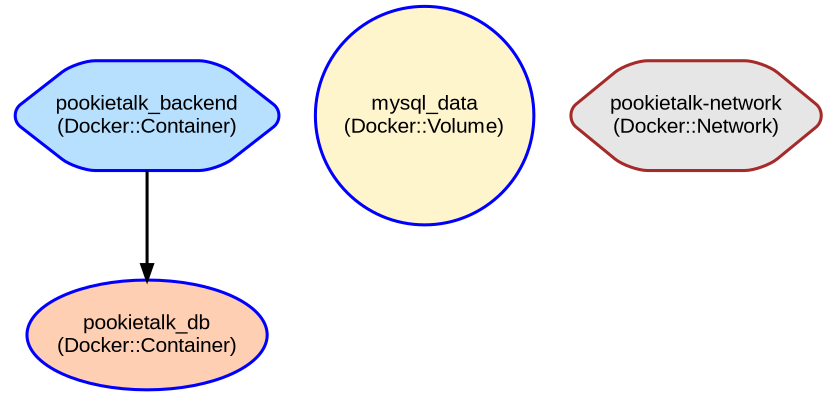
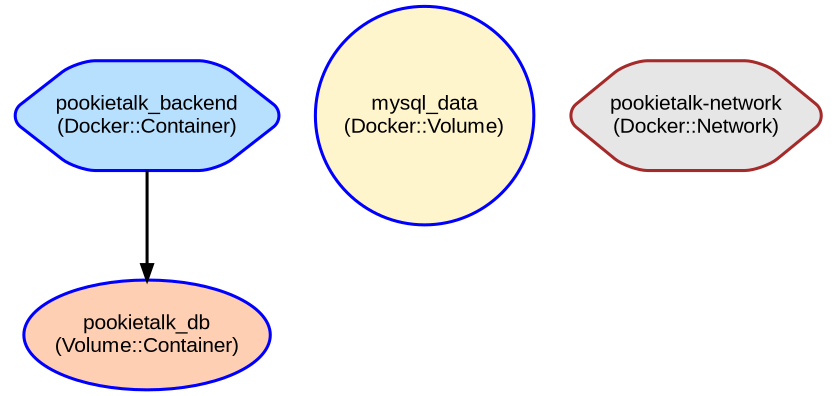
node "pookietalk_db (Docker::Container)": label "pookietalk_db (Docker::Container)" -> "pookietalk_db (Volume::Container)"
